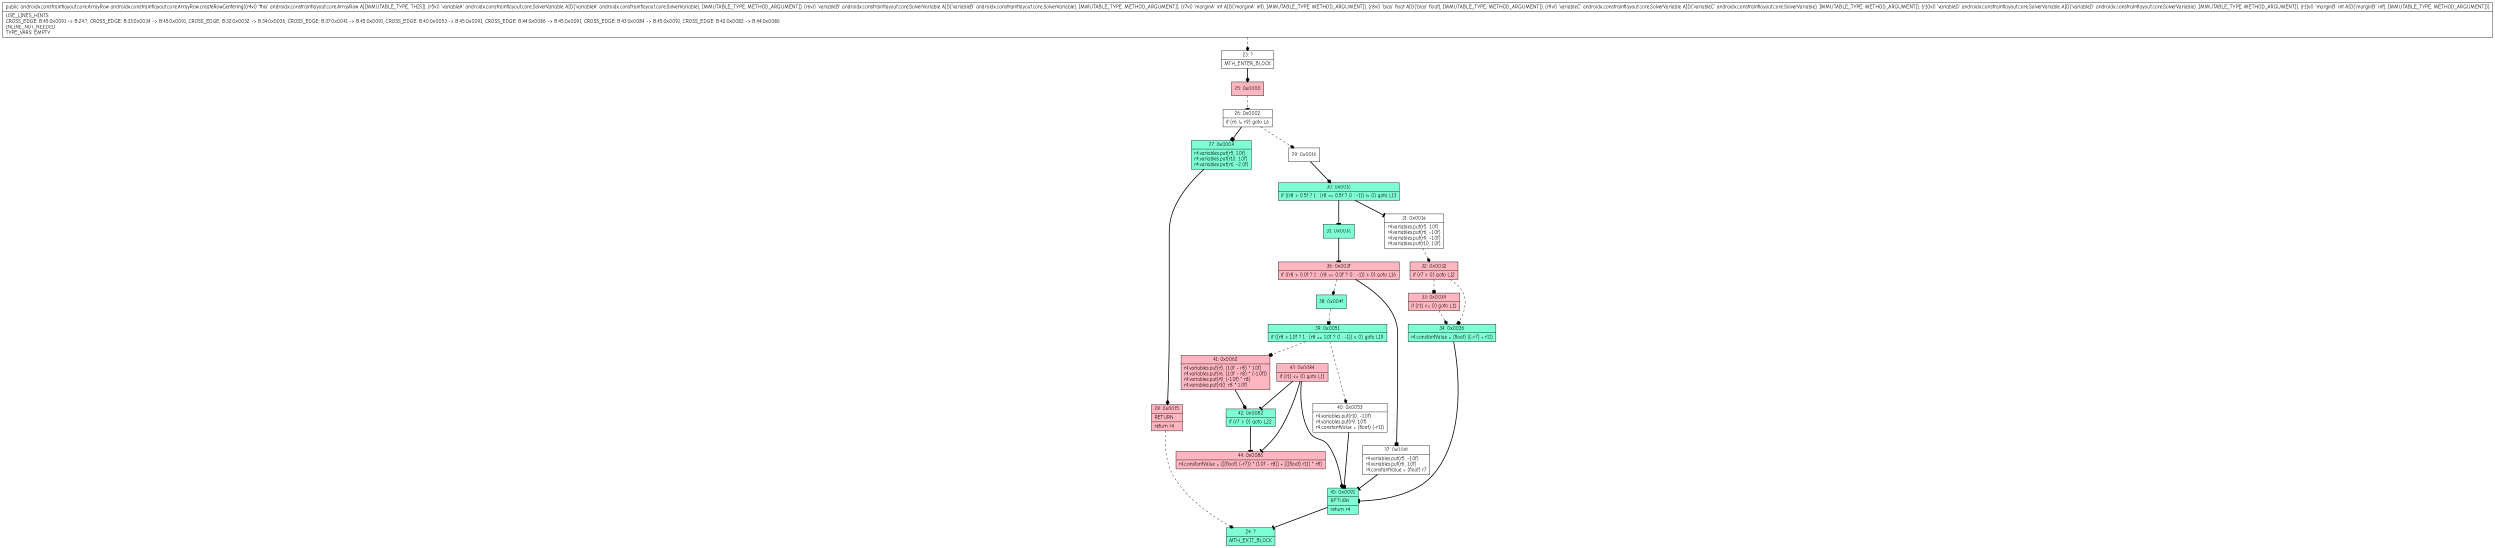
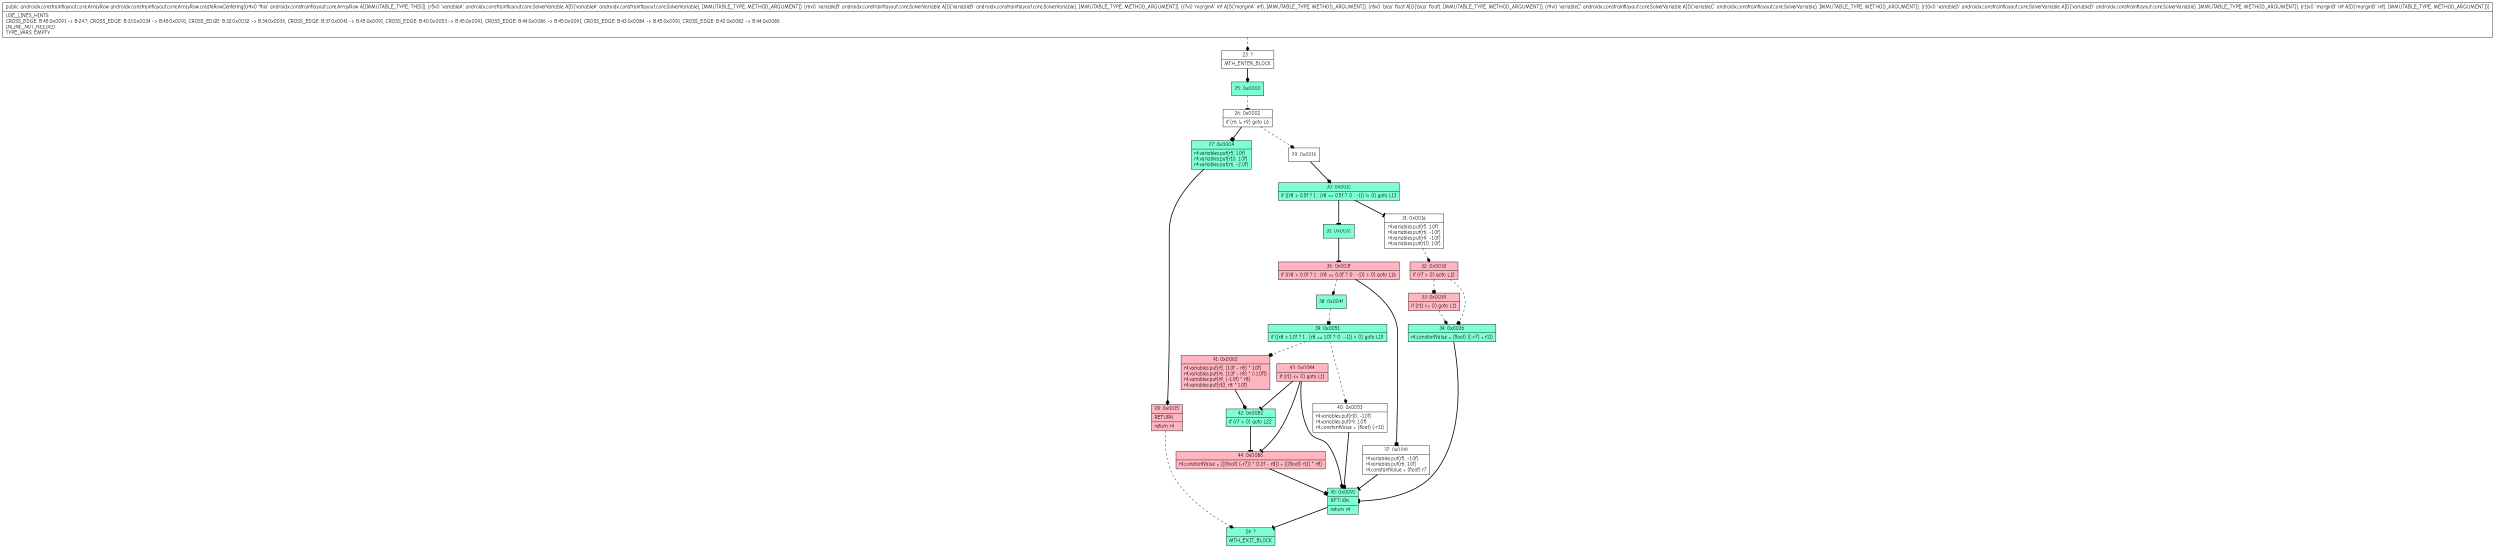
node "25: 0x0000": fillcolor lightpink -> aquamarine
edge "44: 0x0086" -> "45: 0x0091": added
